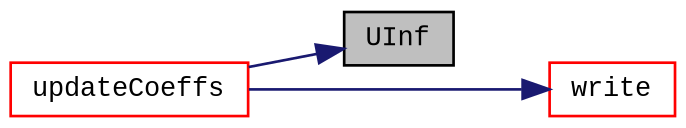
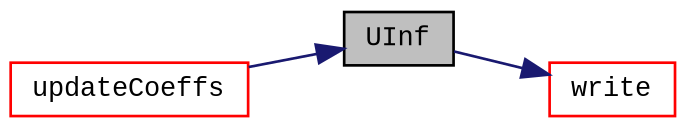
edge "updateCoeffs" -> "write": now "UInf" -> "write"
